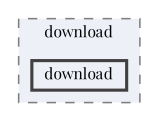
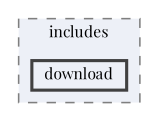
cluster "download": label "download" -> "includes"
